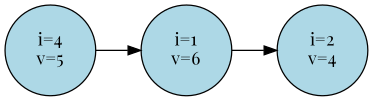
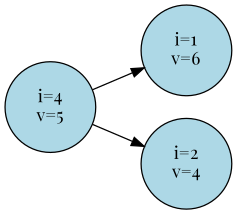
edge "i=1 v=6" -> "i=2 v=4": now "i=4 v=5" -> "i=2 v=4"
